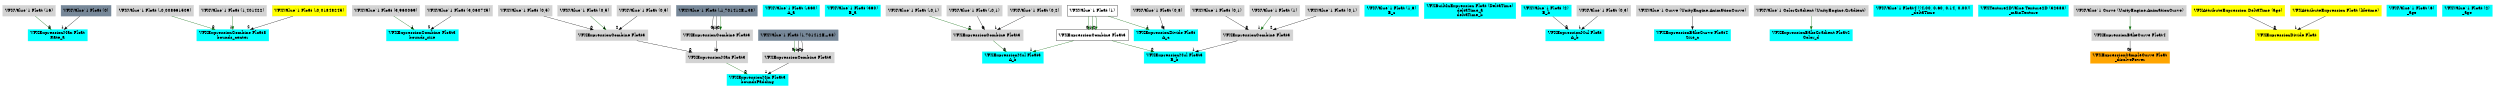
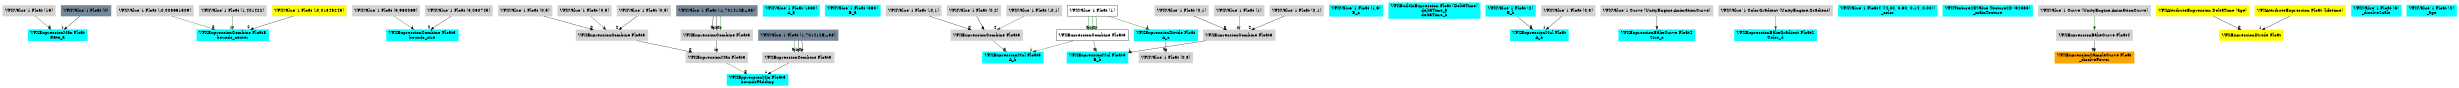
node "VFXValue`1 Float4 ((4.00, 0.60, 0.14, 0.00)) _deltaTime": label "VFXValue`1 Float4 ((4.00, 0.60, 0.14, 0.00)) _deltaTime" -> "VFXValue`1 Float4 ((4.00, 0.60, 0.14, 0.00)) _color"
node "VFXValue`1 Float (6) _age": label "VFXValue`1 Float (6) _age" -> "VFXValue`1 Float (6) _disolveScale"
edge "VFXValue`1 Float (0,8)" -> "VFXExpressionDivide Float A_c": reversed
